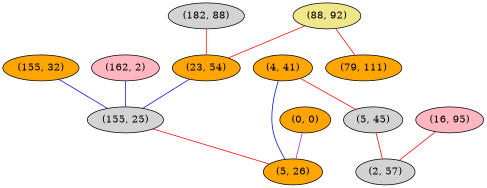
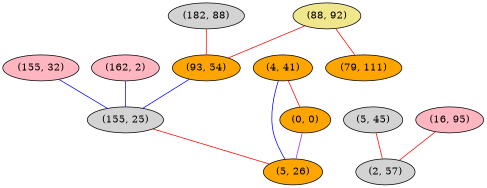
node "(155, 32)": fillcolor orange -> lightpink
node "(23, 54)": label "(23, 54)" -> "(93, 54)"
edge "(4, 41)" -- "(5, 45)": now "(4, 41)" -- "(0, 0)"
